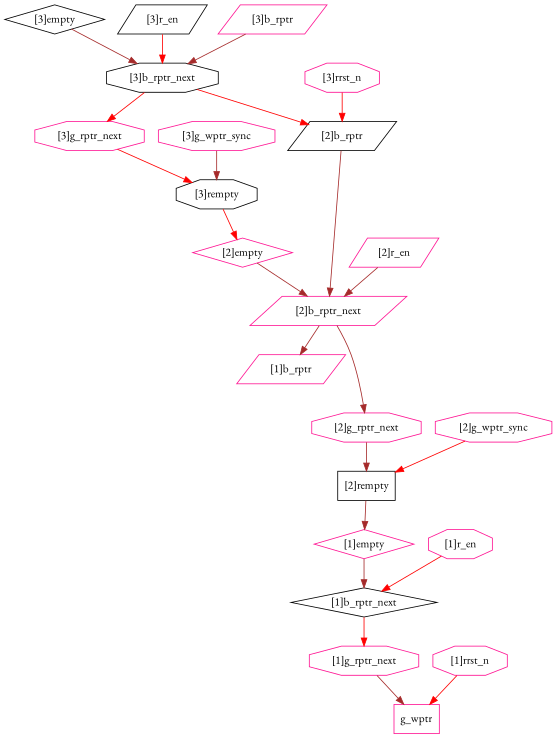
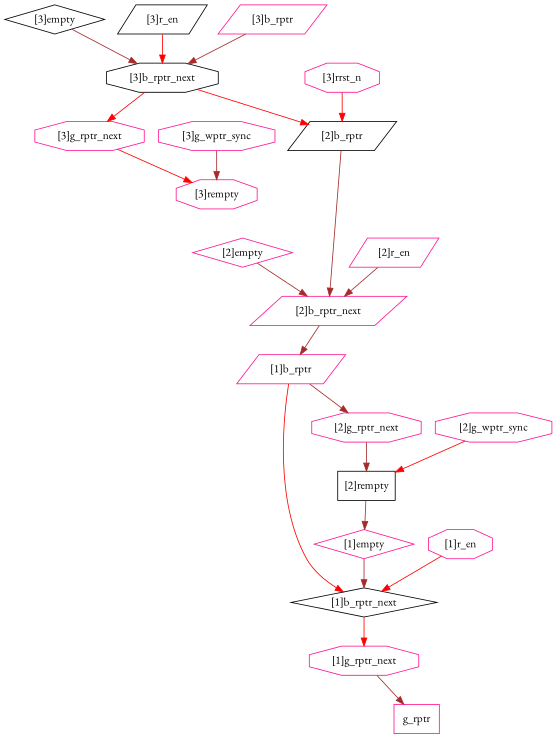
node "[3]rempty": color black -> deeppink
edge "[3]rempty" -> "[2]empty": removed
edge "[2]b_rptr_next" -> "[2]g_rptr_next": now "[1]b_rptr" -> "[2]g_rptr_next"
edge "[1]b_rptr" -> "[1]b_rptr_next": added
node "[1]rrst_n": removed
node "g_wptr": label "g_wptr" -> "g_rptr"
